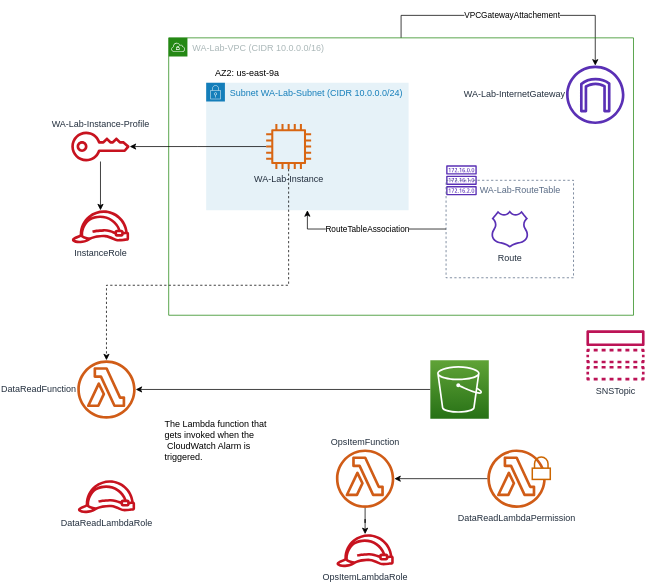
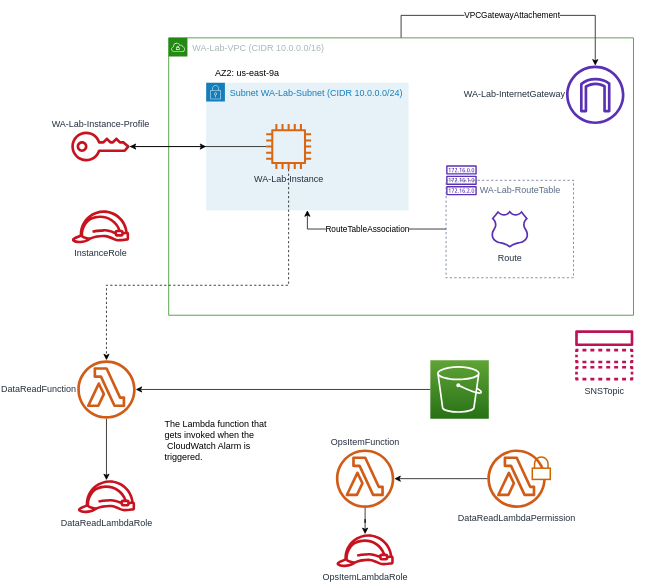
edge "WA-Lab-Instance-Profile" -> "InstanceRole": now "WA-Lab-Instance-Profile" -> "Subnet WA-Lab-Subnet (CIDR 10.0.0.0/24)"
node "SNSTopic": moved (615, 356) -> (604, 356)
edge "DataReadFunction" -> "DataReadLambdaRole": added
